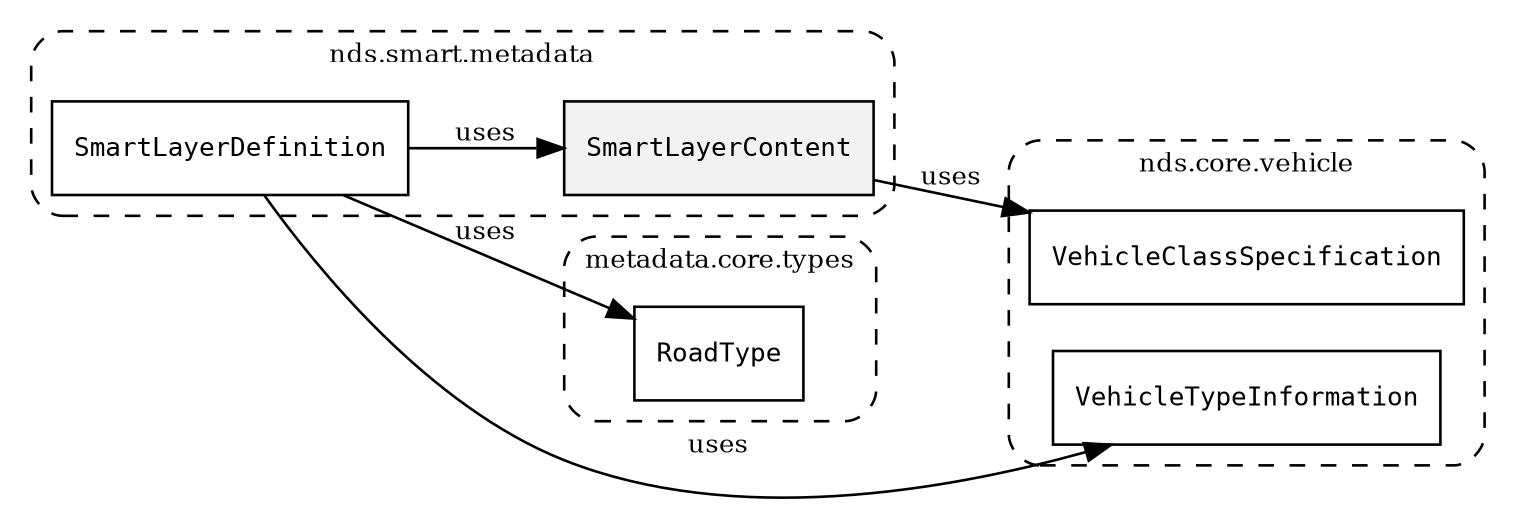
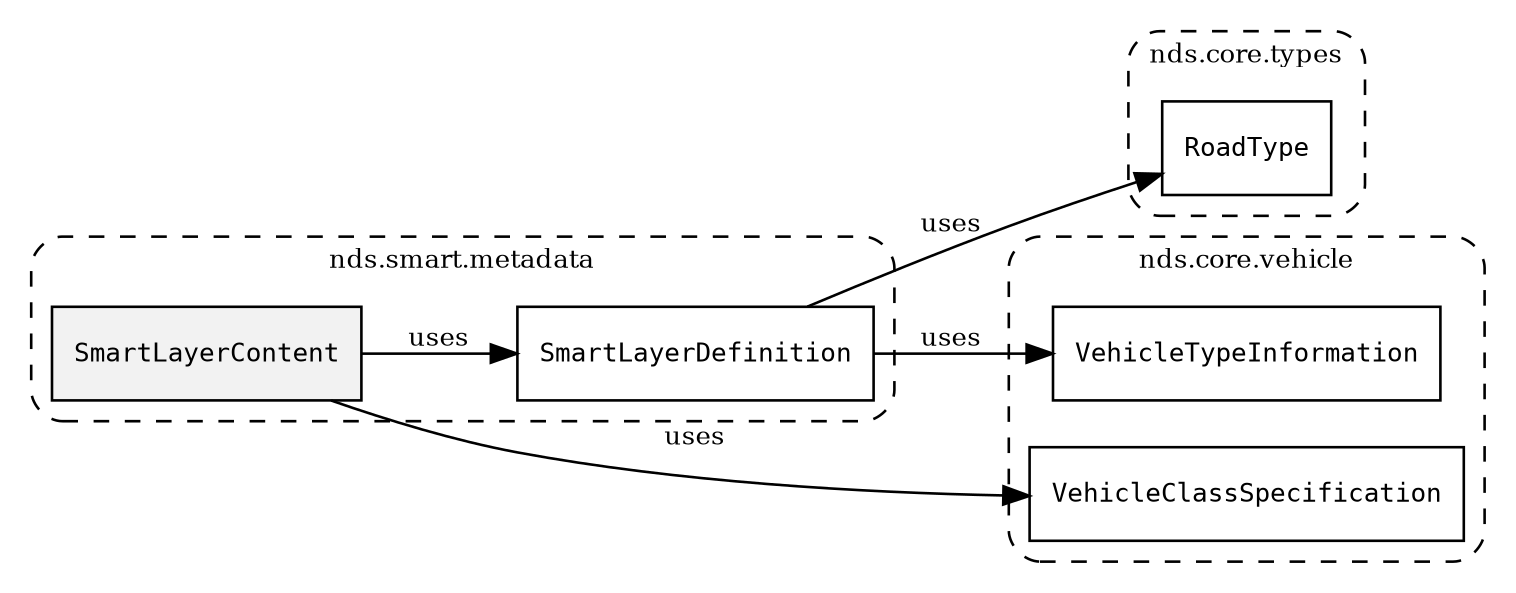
edge "SmartLayerDefinition" -> "SmartLayerContent": reversed
cluster "metadata.core.types": label "metadata.core.types" -> "nds.core.types"
